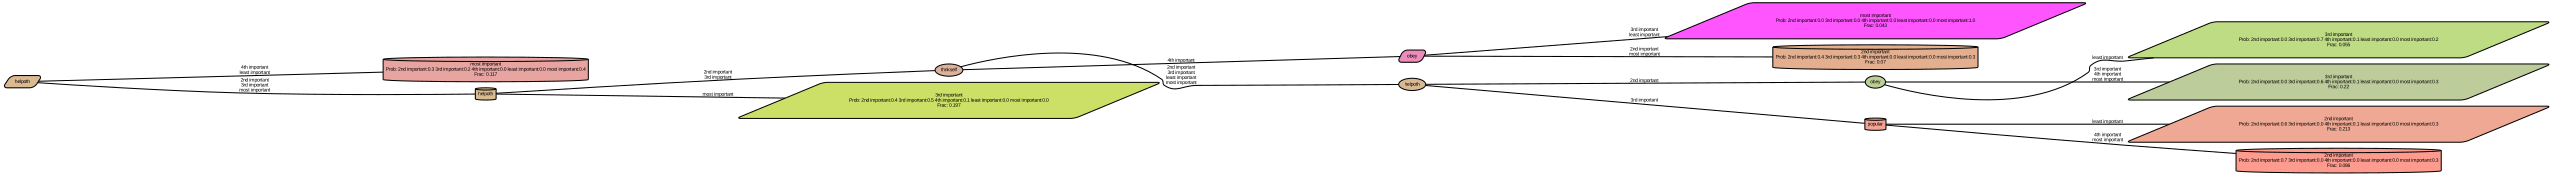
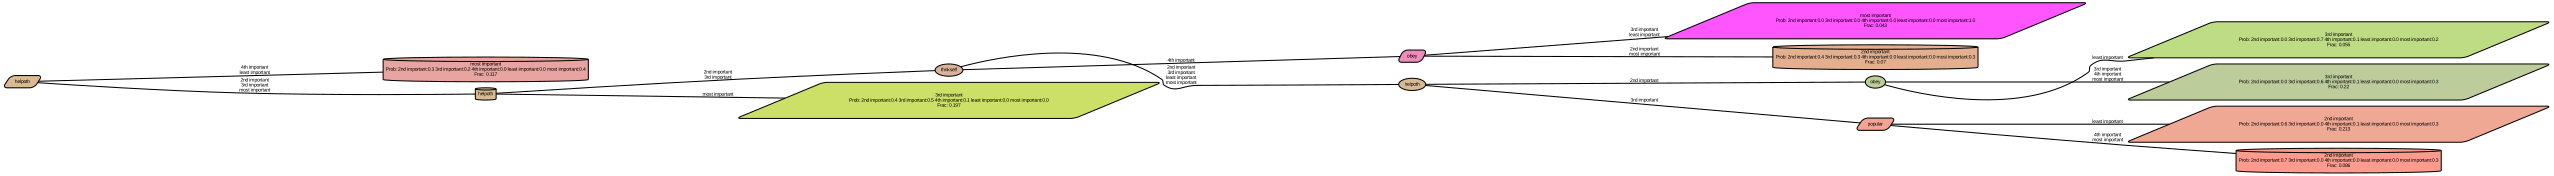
node "popular": shape cylinder -> parallelogram
